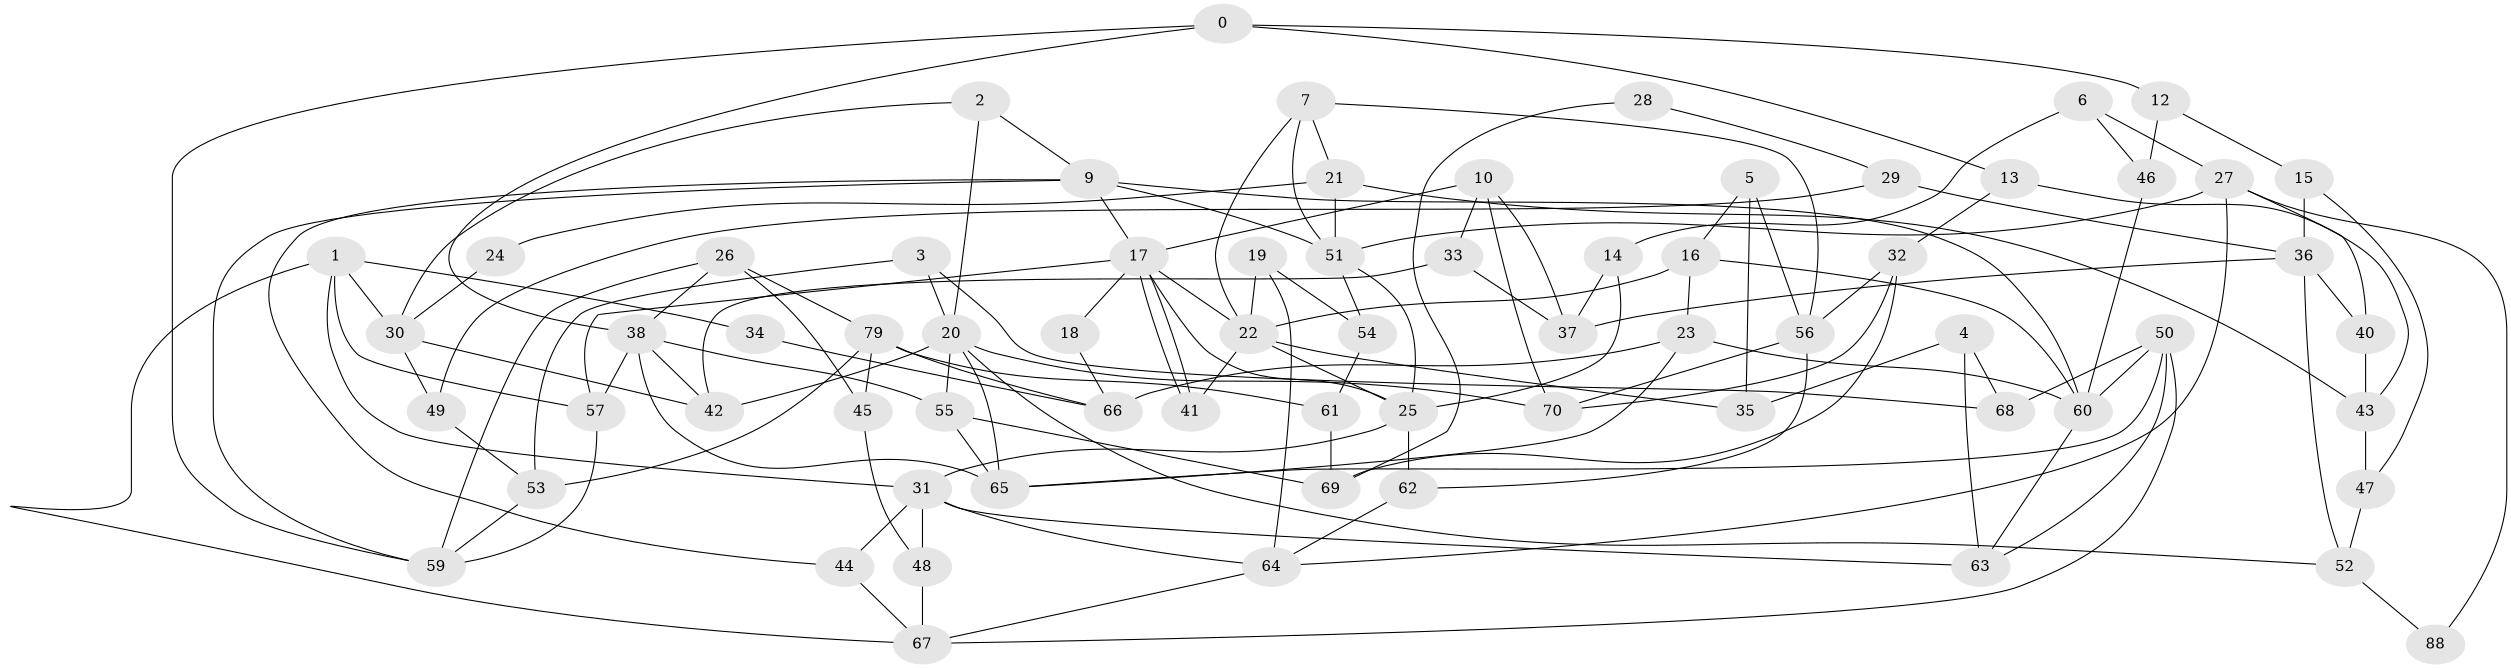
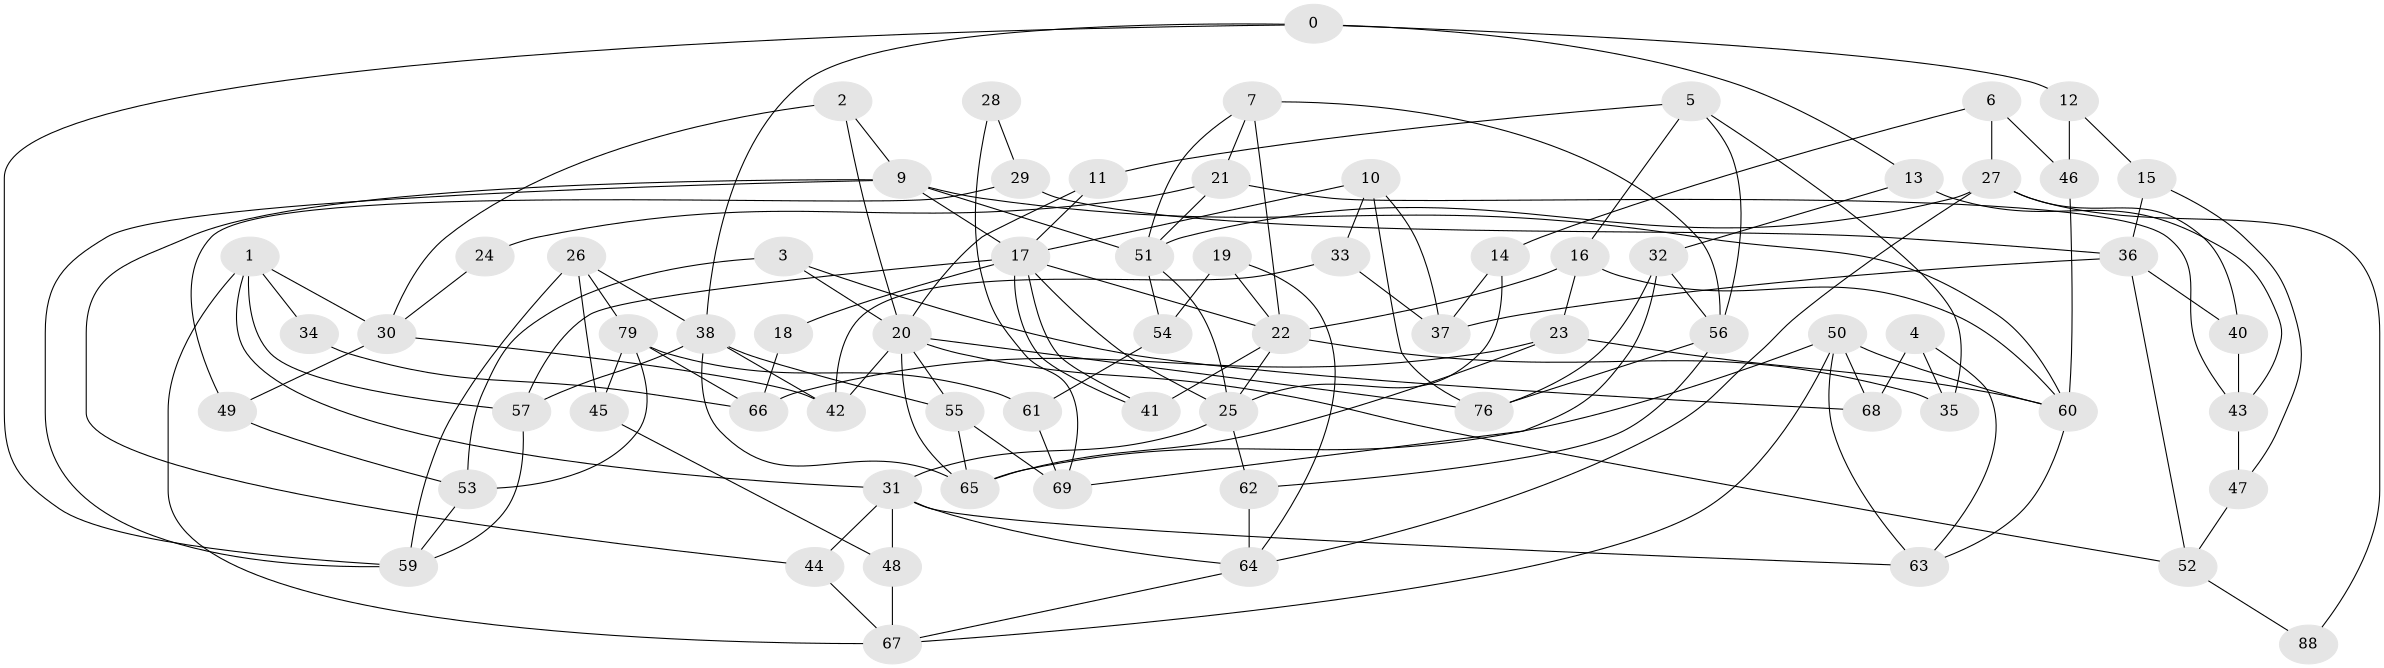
node "11": added
node "70": label "70" -> "76"
